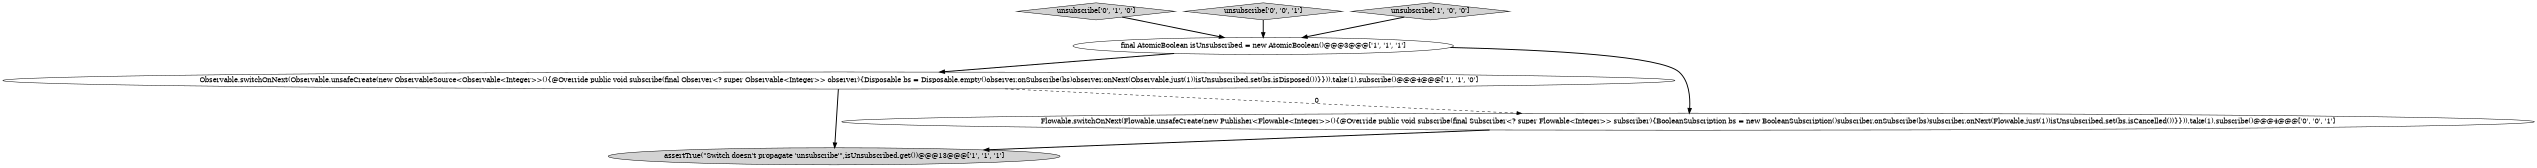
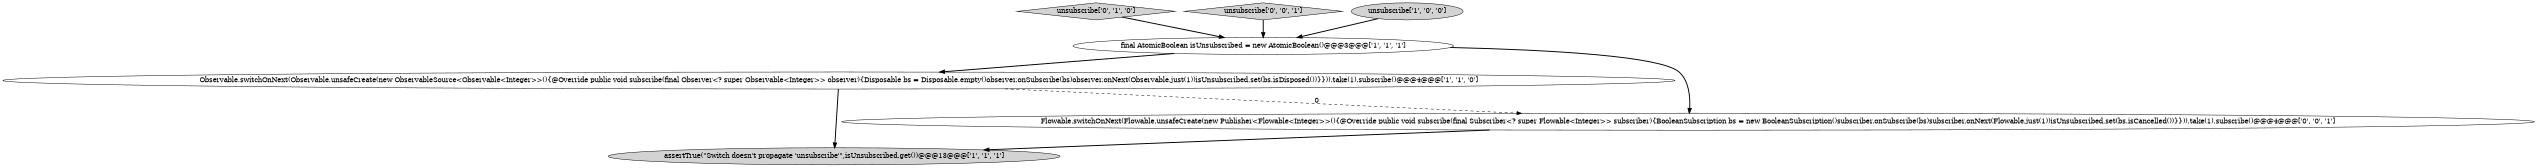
node "unsubscribe['1', '0', '0']": shape diamond -> ellipse
